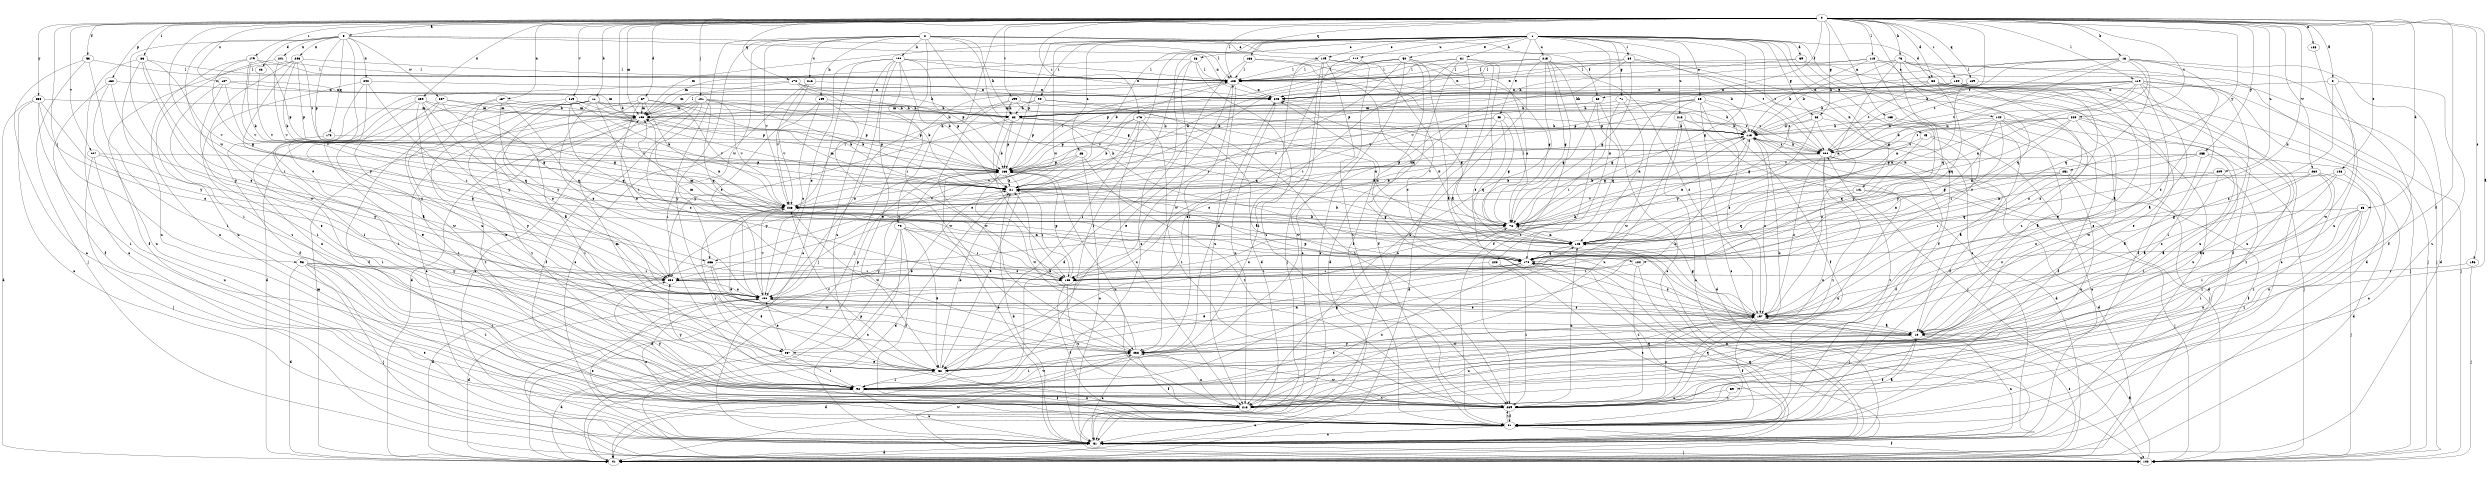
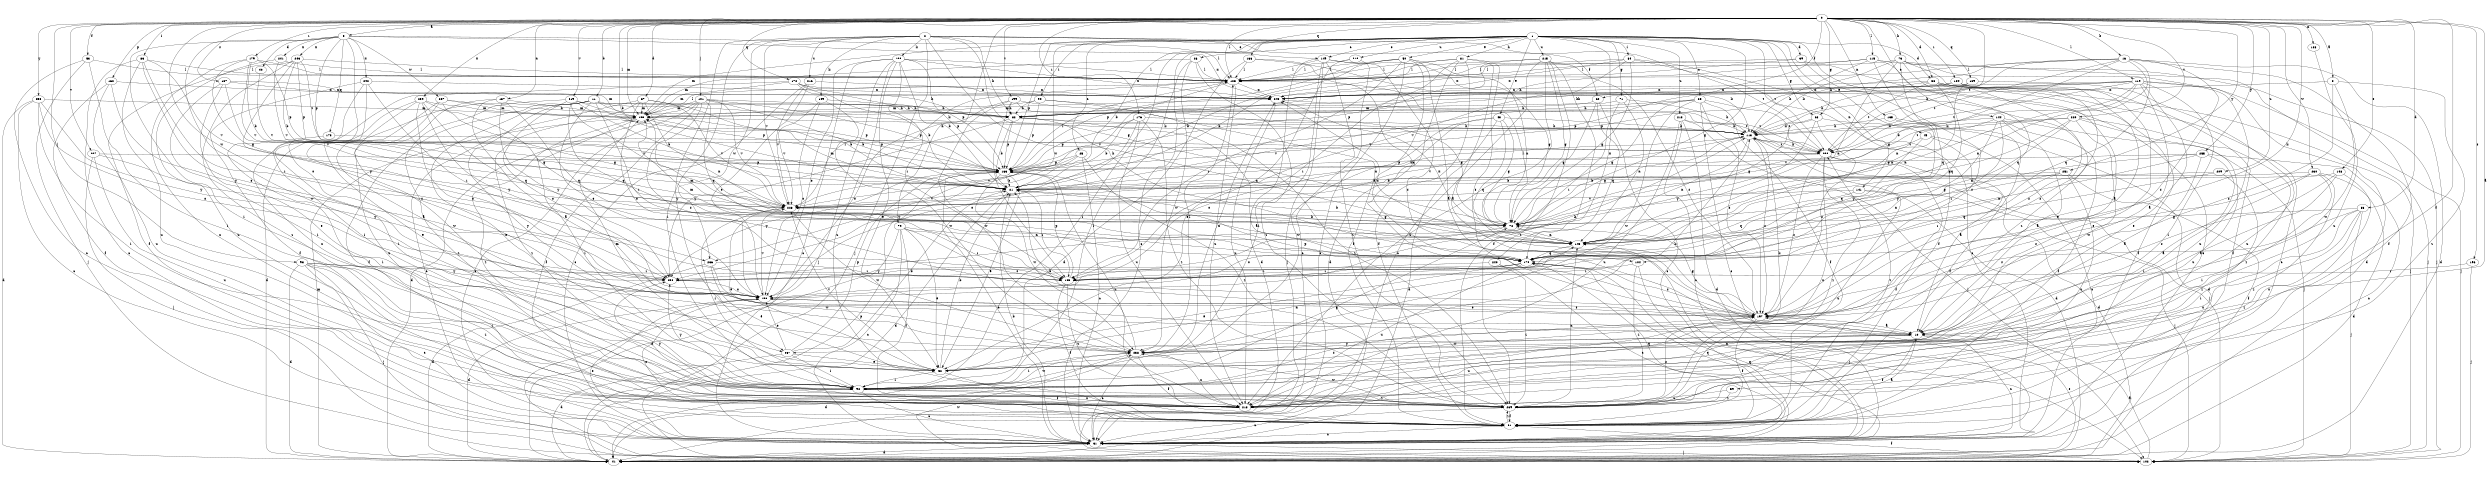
edge "123" -> "52": removed, label "e"
edge "137" -> "257": now "137" -> "218"
edge "209" -> "10": removed, label "a"
